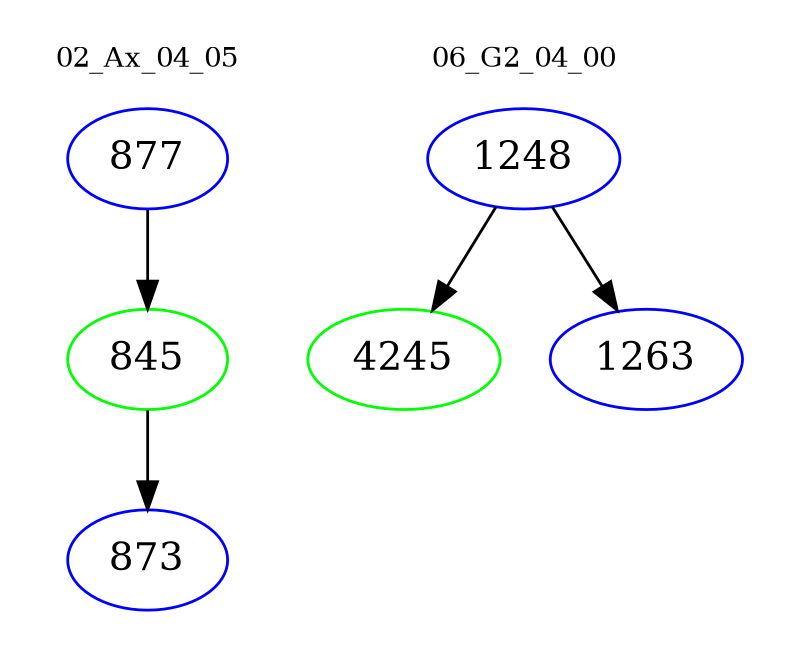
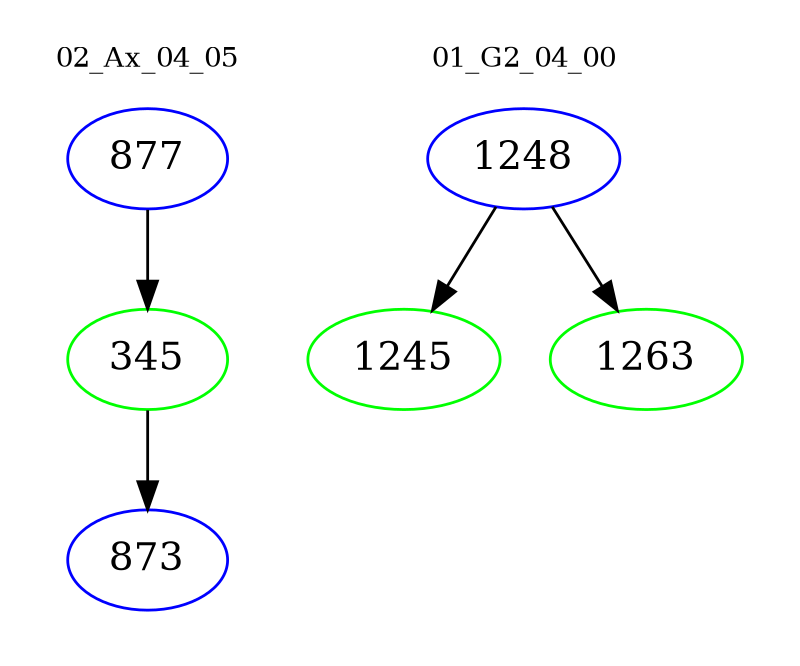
cluster "06_G2_04_00": label "06_G2_04_00" -> "01_G2_04_00"
node "845": label "845" -> "345"
node "4245": label "4245" -> "1245"
node "1263": color blue -> green
